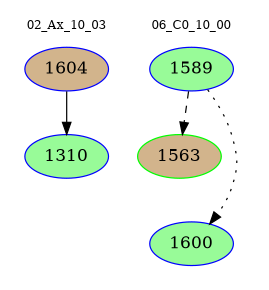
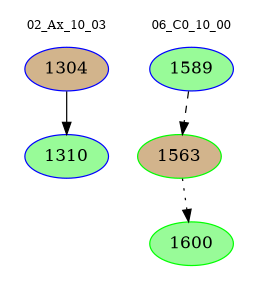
node "1604": label "1604" -> "1304"
edge "1589" -> "1600": now "1563" -> "1600"
node "1600": color blue -> green
